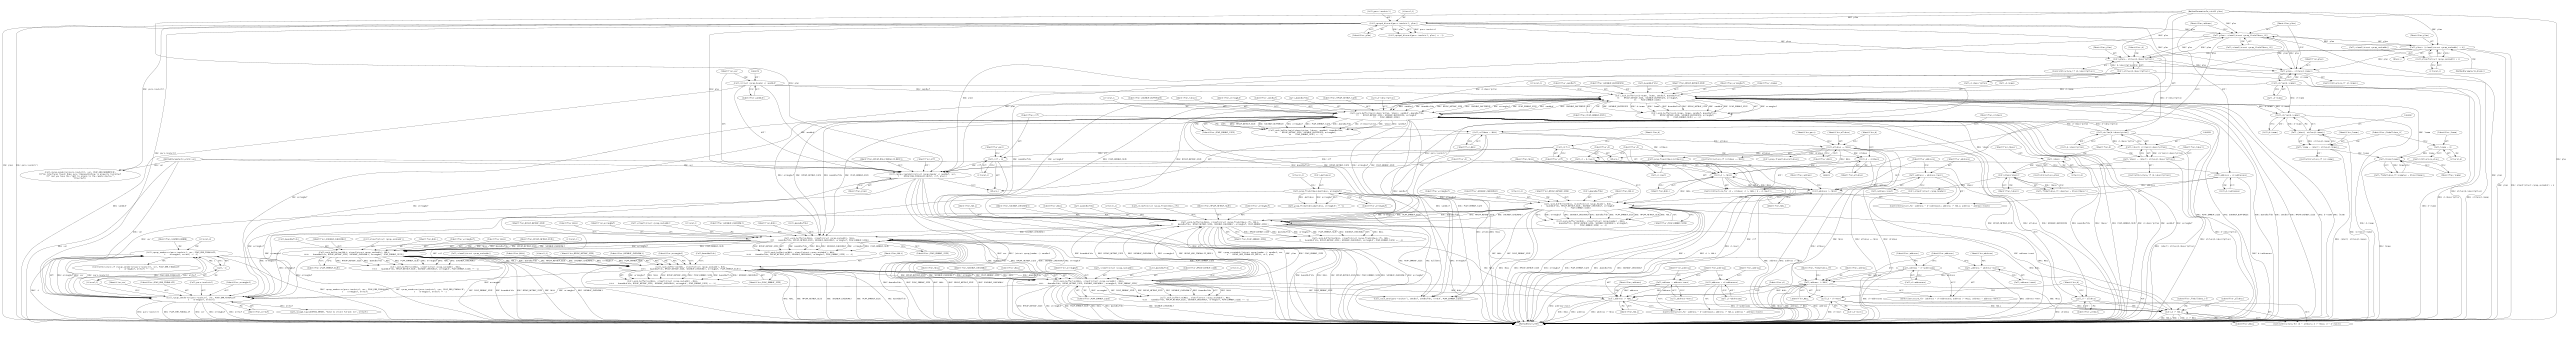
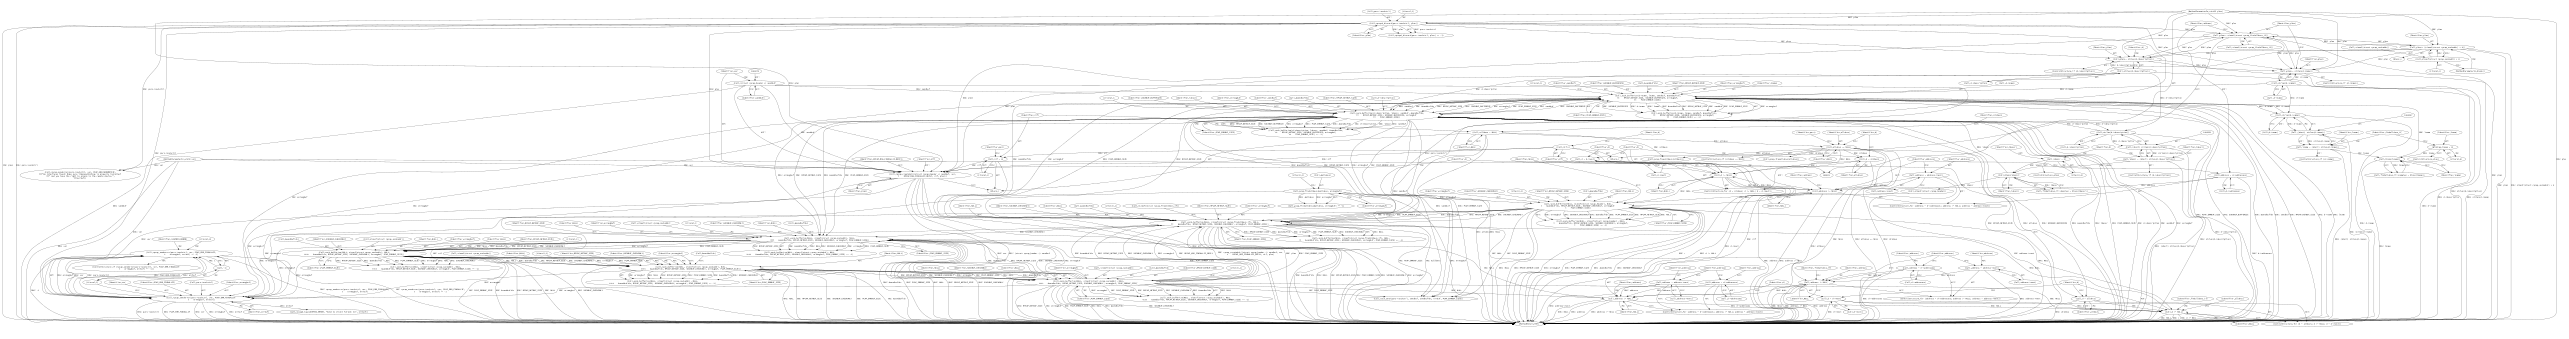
edge "(MethodParameterIn,uint32 plen)" -> "(Call,plen+= strlen(d->name))": added, label "DDG: plen"
edge "(Call,sizeof(struct rpcap_sockaddr) * 4)" -> "(Literal,4)": now "(Call,sizeof(struct rpcap_sockaddr) * 4)" -> "(MethodParameterIn,break;)"
node "(Call,lname = 0)": label "(Call,lname = 0)" -> "(WinPcap,lname = 0)"
